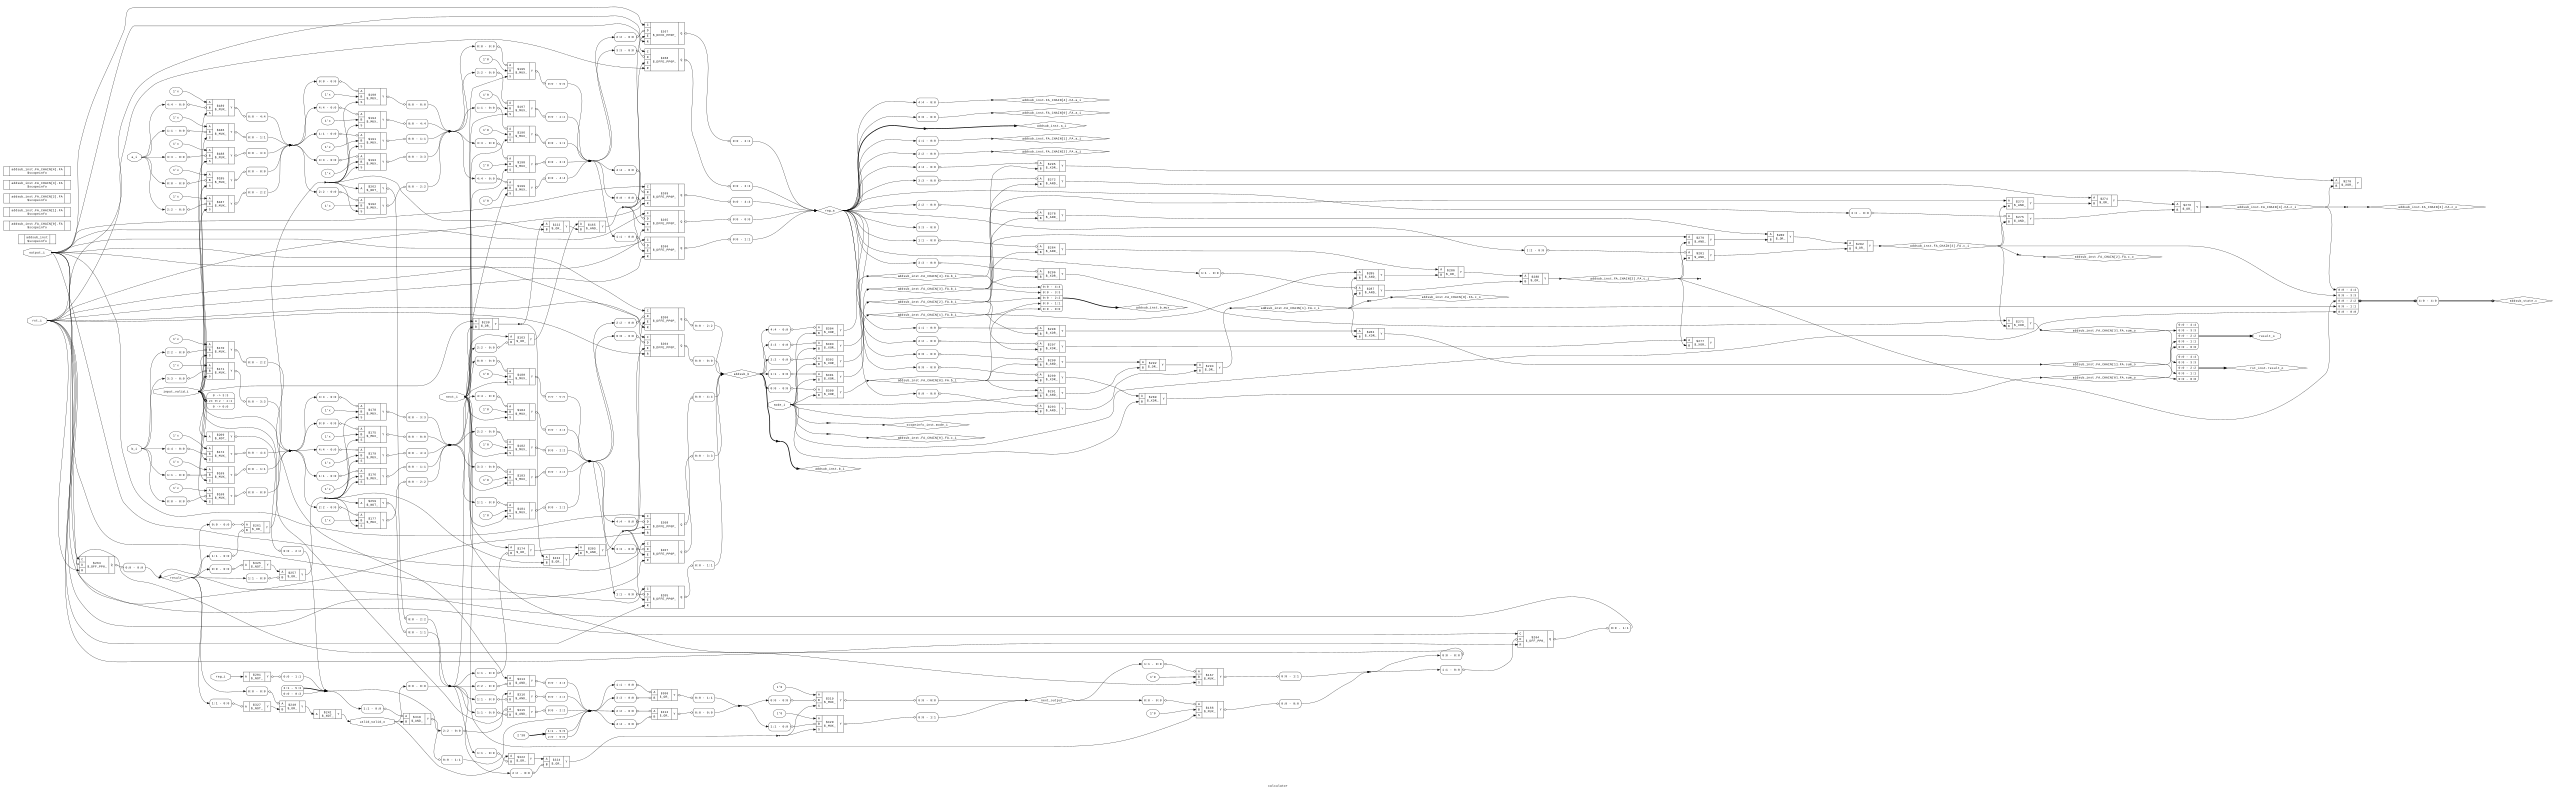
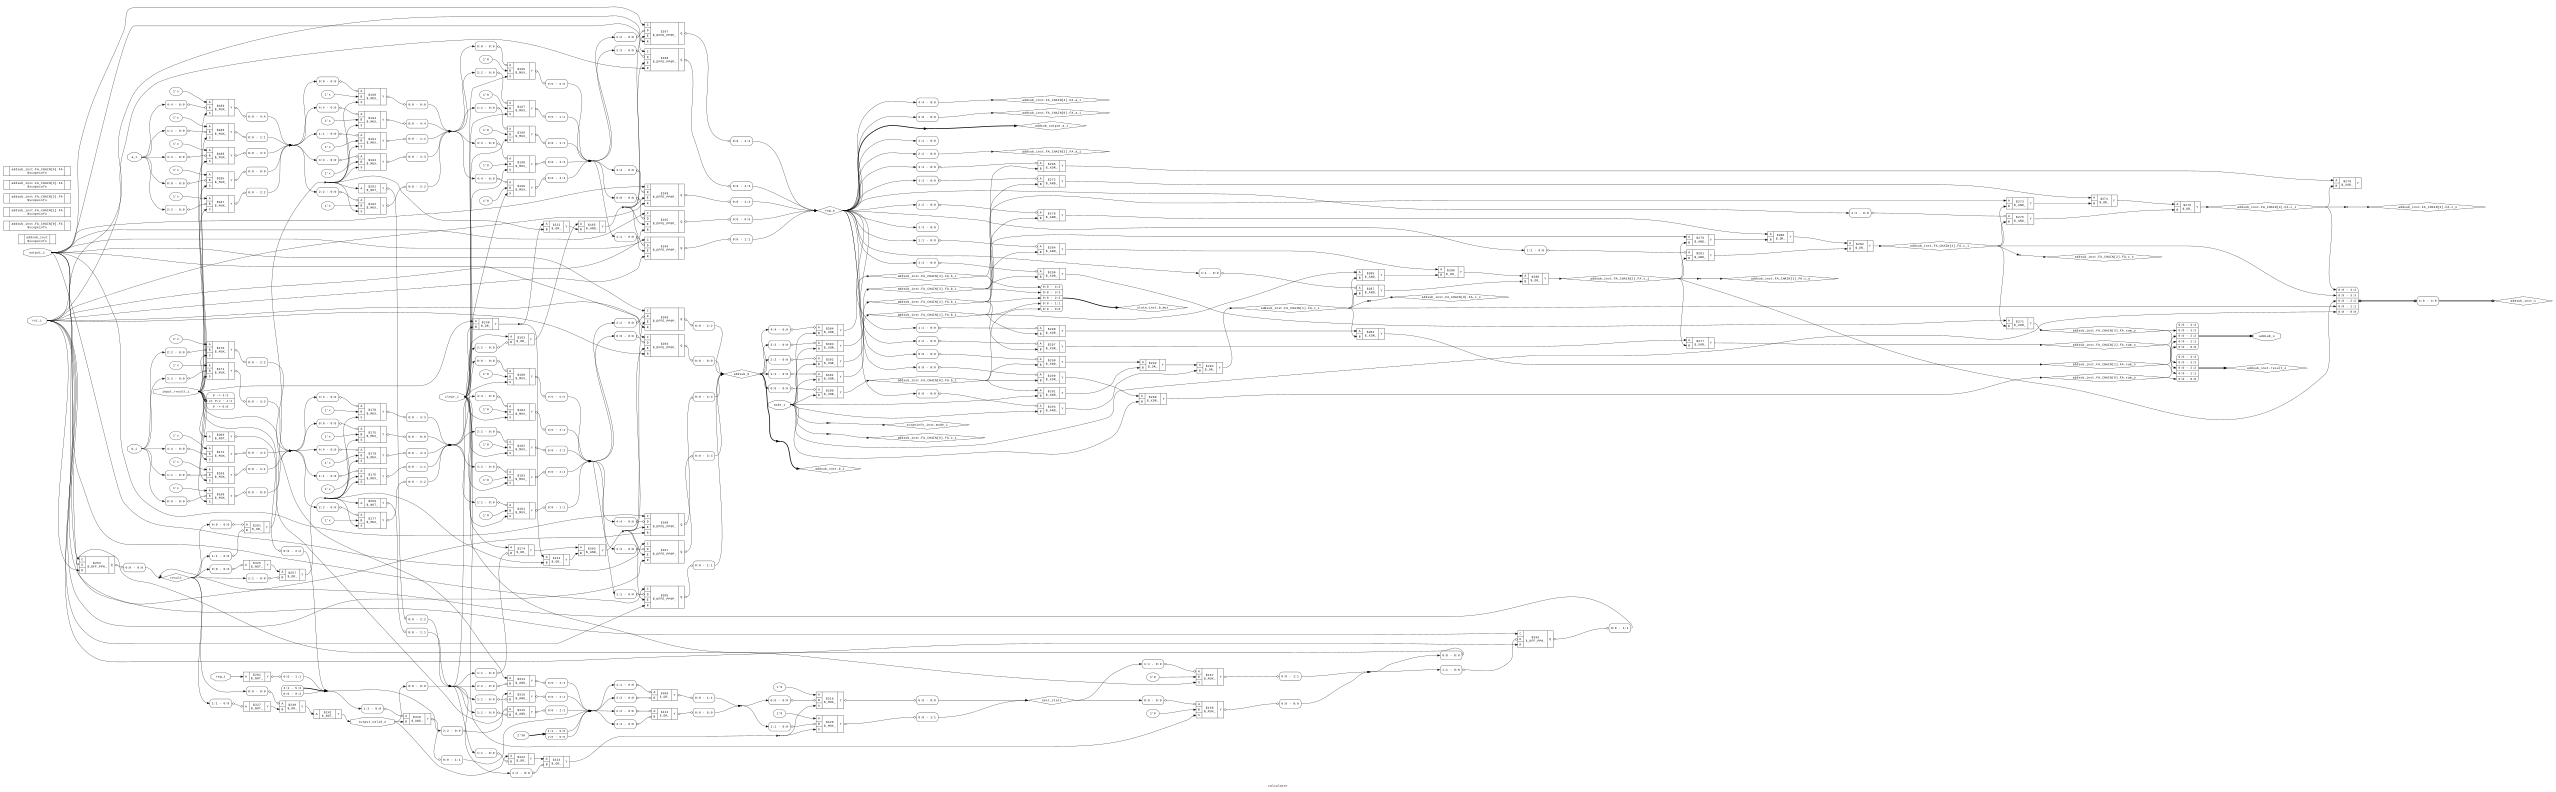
node "addsub_inst.a_i": label "addsub_inst.a_i" -> "addsub_output.a_i"
node "addsub_inst.FA_CHAIN[1].FA.a_i": removed
node "addsub_inst.FA_CHAIN[1].FA.c_o": added
node "addsub_state.c": label "addsub_state.c" -> "addsub_inst.c"
node "addsub_inst.b_mux": label "addsub_inst.b_mux" -> "state_inst.b_mux"
node "result_o": label "result_o" -> "addsub_o"
node "addsub_inst.FA_CHAIN[2].FA.sum_o": added
node "rst_inst.result_o": label "rst_inst.result_o" -> "addsub_inst.result_o"
node "input_valid_i": label "input_valid_i" -> "input_result_i"
node "next_i": label "next_i" -> "clear_i"
node "next_output": label "next_output" -> "next_state"
node "valid_valid_o": label "valid_valid_o" -> "output_valid_o"
